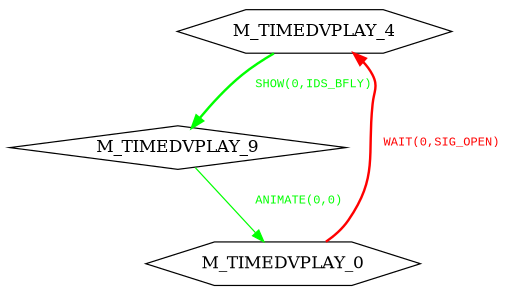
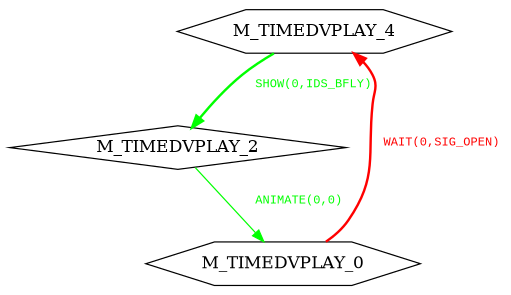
node "M_TIMEDVPLAY_9": label "M_TIMEDVPLAY_9" -> "M_TIMEDVPLAY_2"
